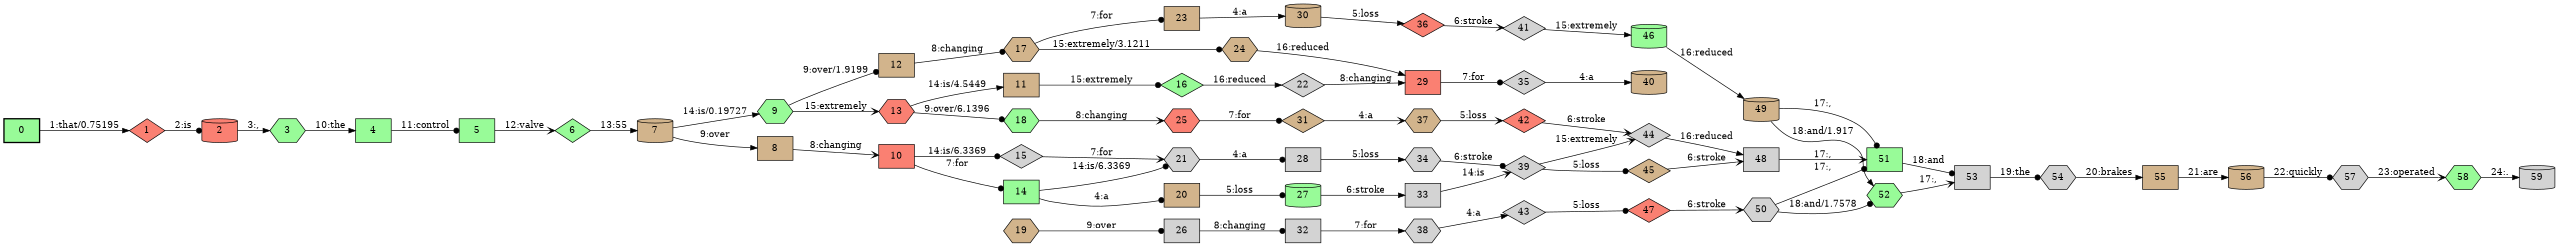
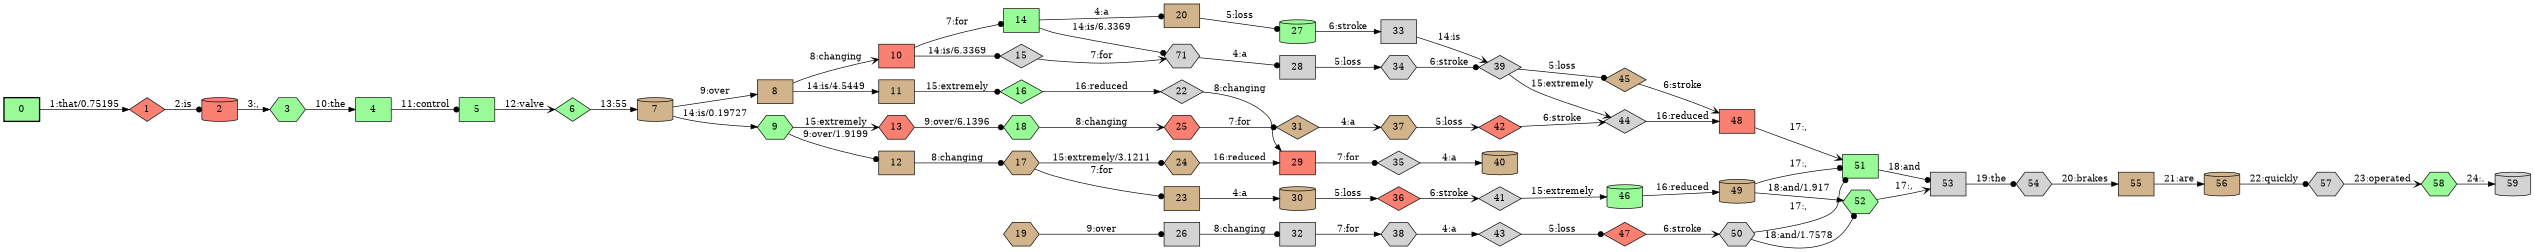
edge "13" -> "11": now "8" -> "11"
node "21": label "21" -> "71"
node "48": fillcolor lightgrey -> salmon
